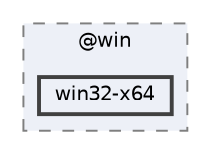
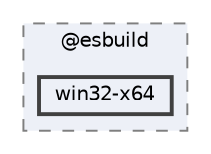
cluster "@win": label "@win" -> "@esbuild"
